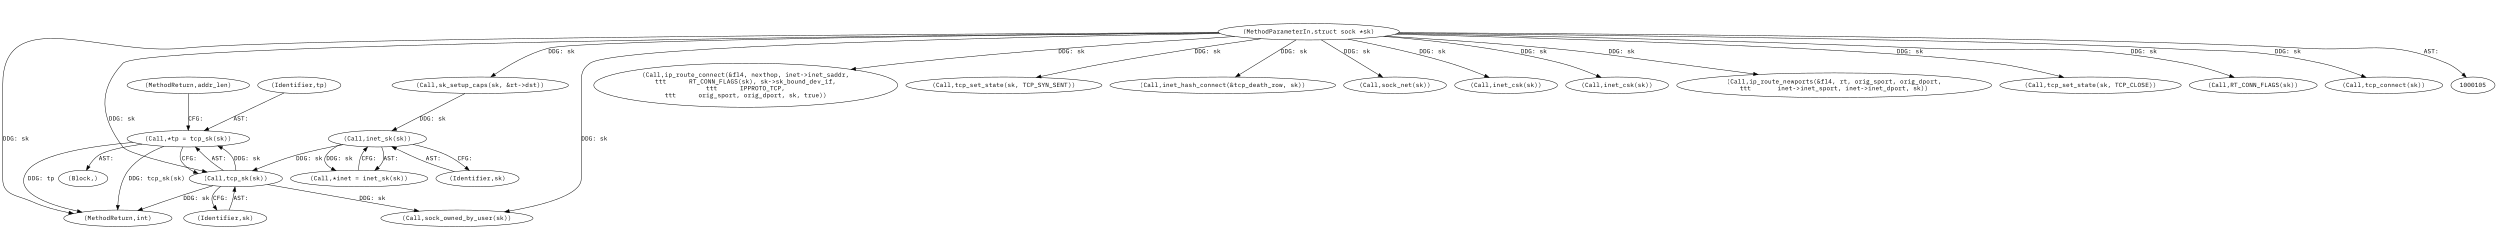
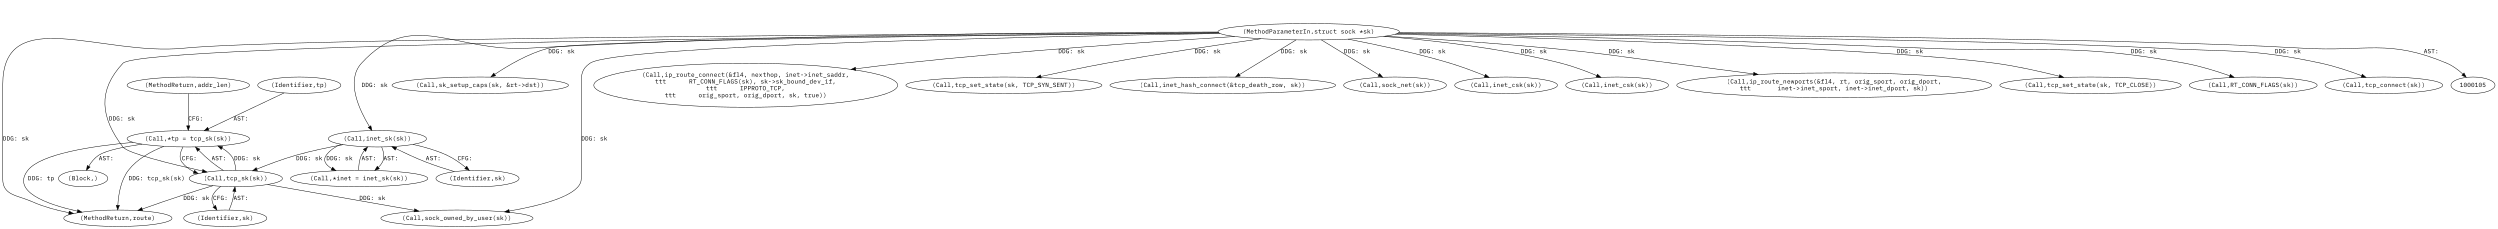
edge "(Call,sk_setup_caps(sk, &rt->dst))" -> "(Call,inet_sk(sk))": now "(MethodParameterIn,struct sock *sk)" -> "(Call,inet_sk(sk))"
edge "(Call,*inet = inet_sk(sk))" -> "(Call,inet_sk(sk))": label "CFG: " -> "AST: "
node "(MethodReturn,int)": label "(MethodReturn,int)" -> "(MethodReturn,route)"
